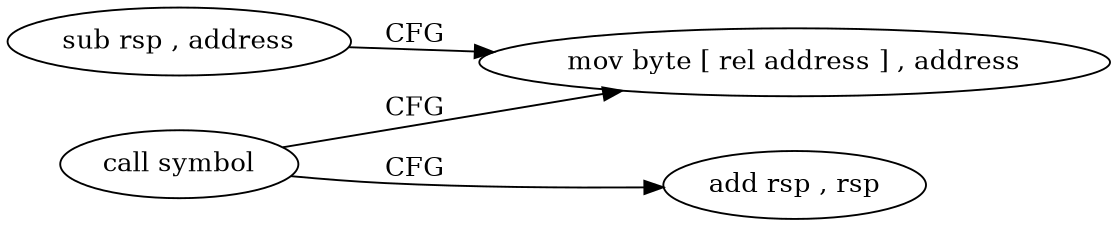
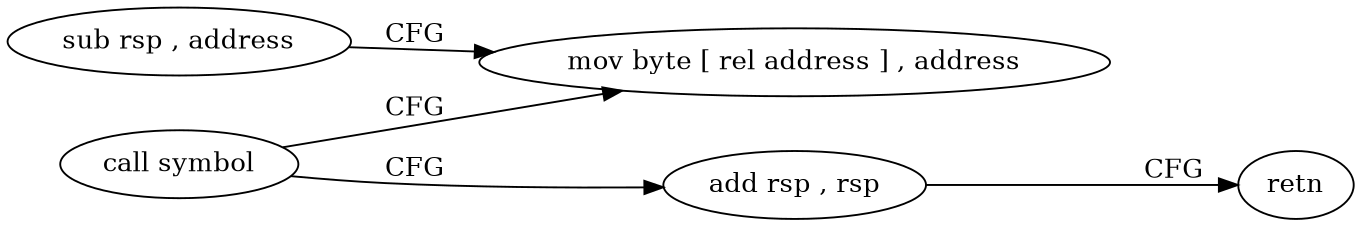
node "retn": added
